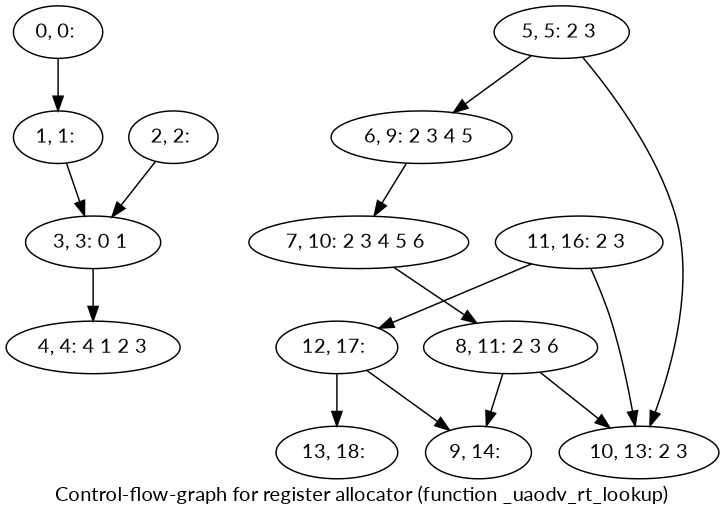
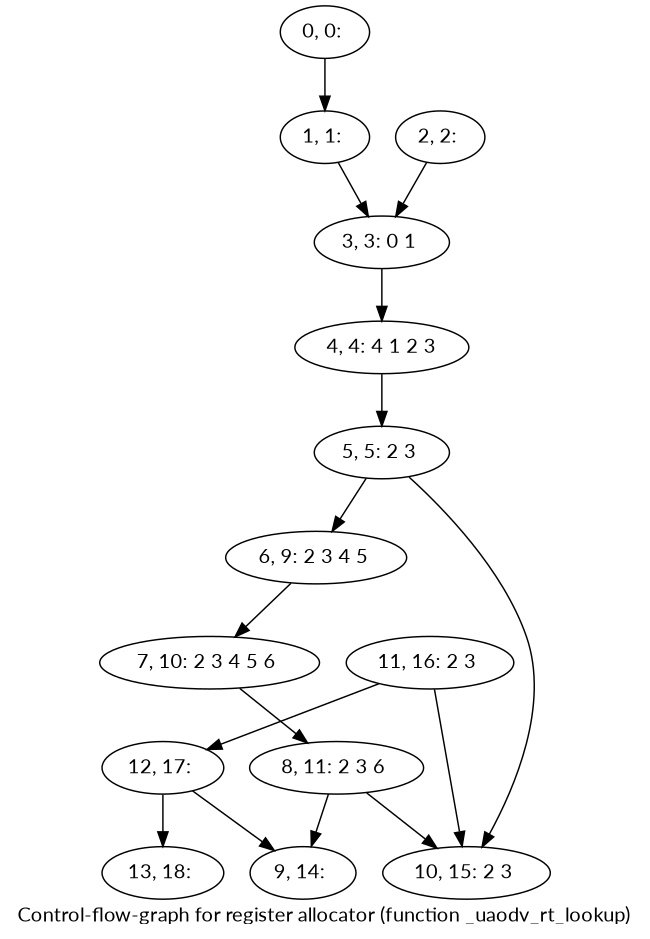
edge "4, 4: 4 1 2 3" -> "5, 5: 2 3": added
node "10, 13: 2 3": label "10, 13: 2 3" -> "10, 15: 2 3"
